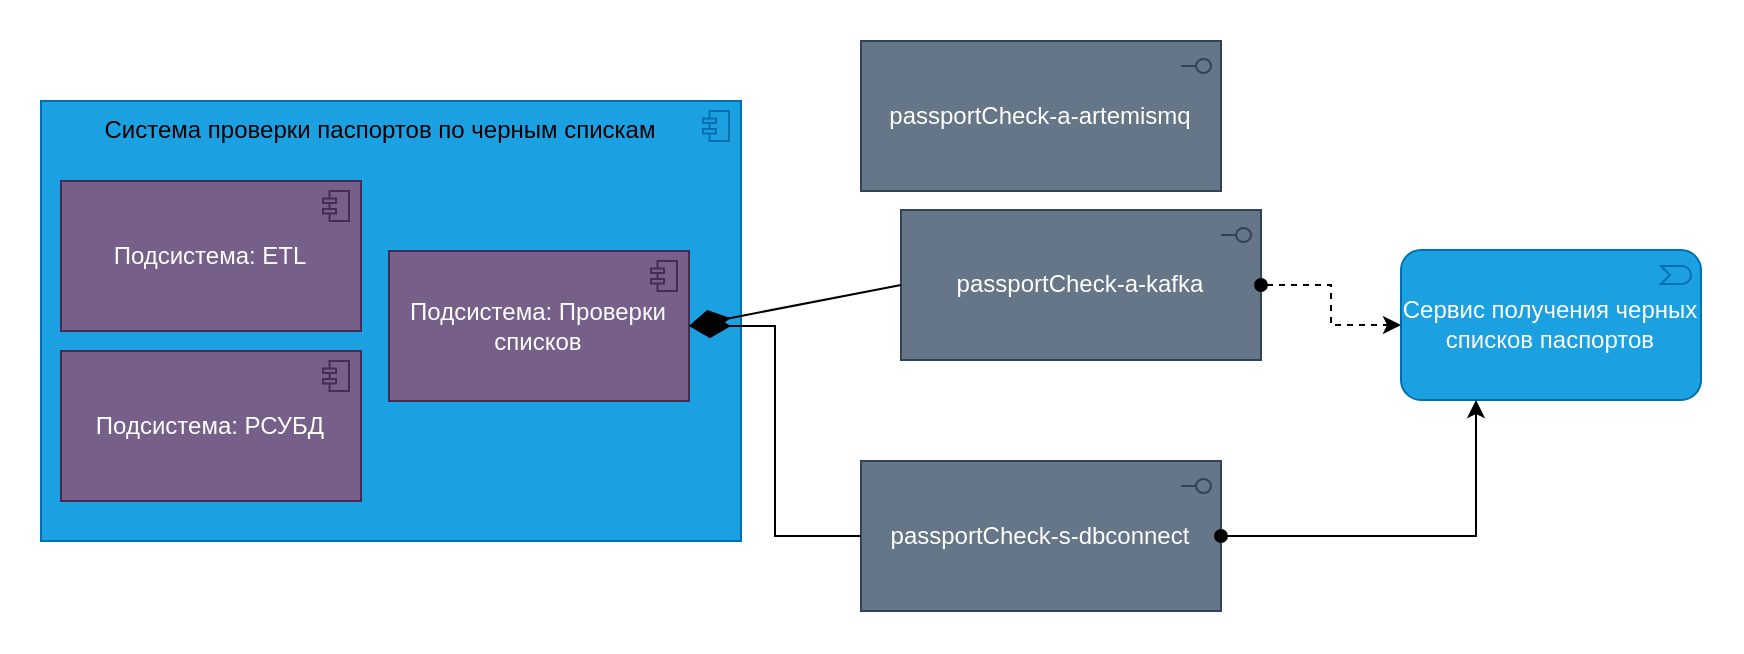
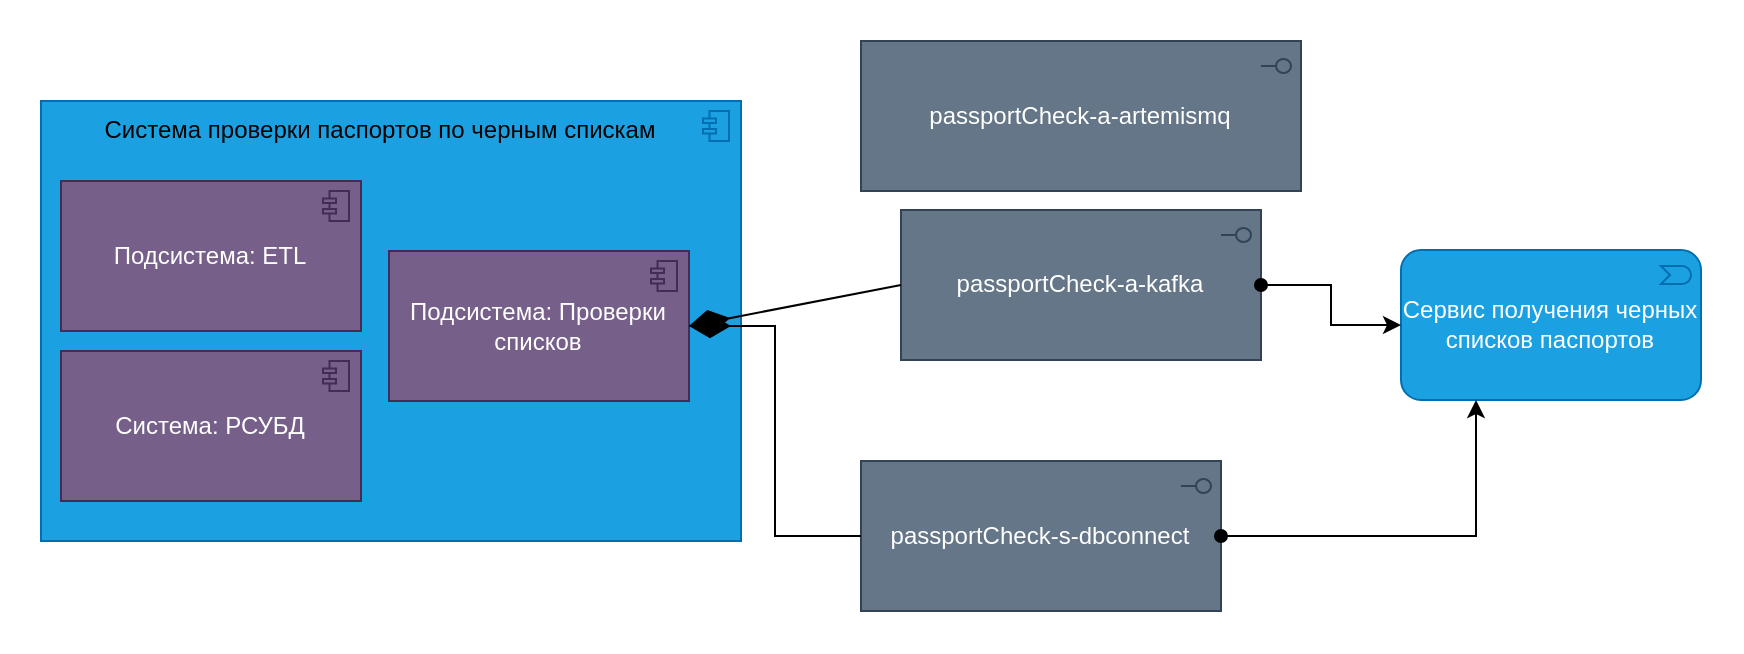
node "passportCheck-a-artemismq": size 360x150 -> 440x150
edge "passportCheck-a-kafka" -- "Сервис получения черных списков паспортов": style dashed -> solid
node "Подсистема: РСУБД": label "Подсистема: РСУБД" -> "Система: РСУБД"
